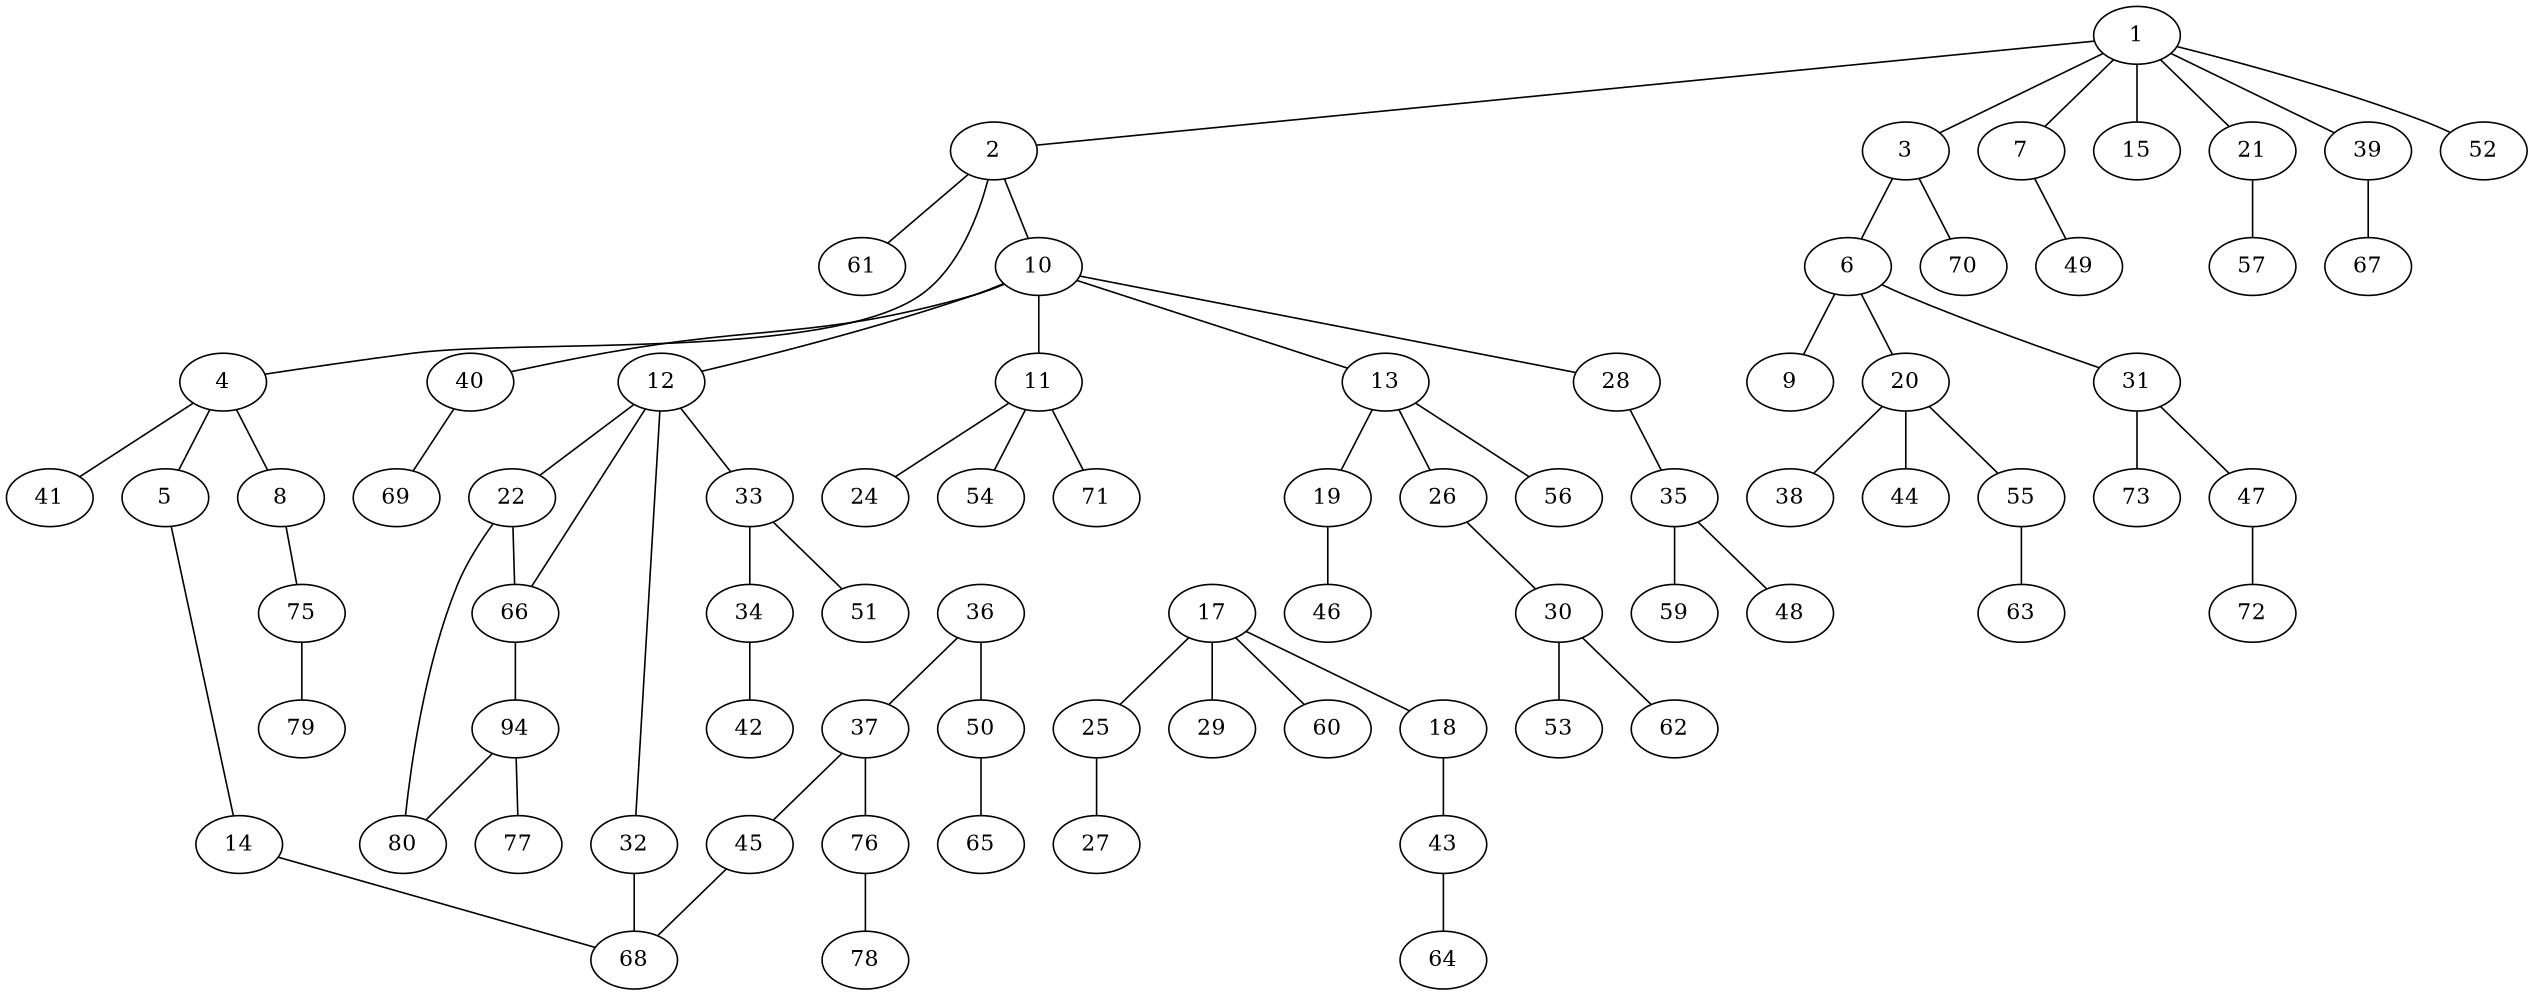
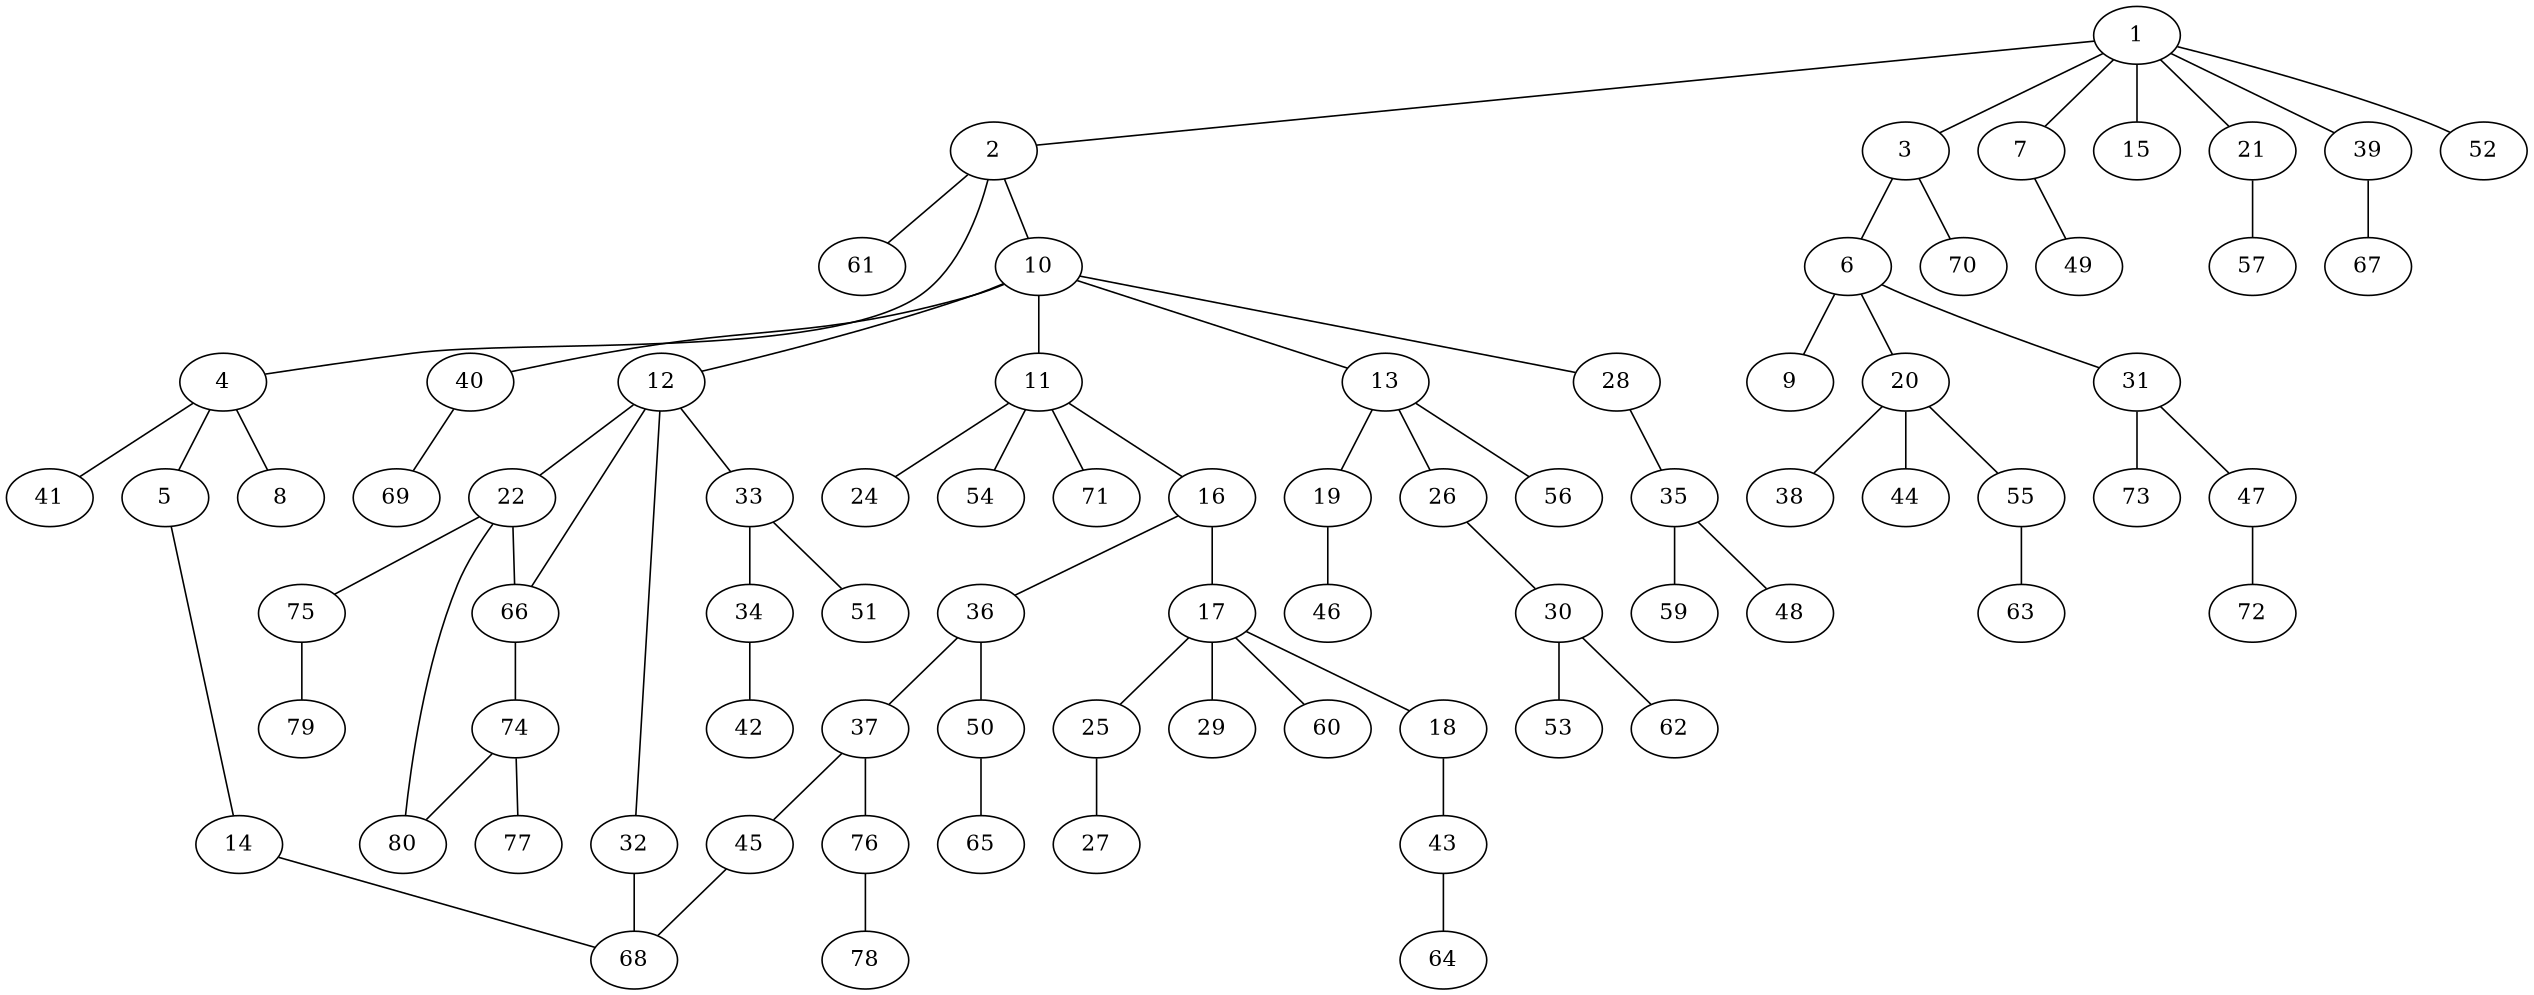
node "16": added
edge "8" -- "75": now "22" -- "75"
node "94": label "94" -> "74"
